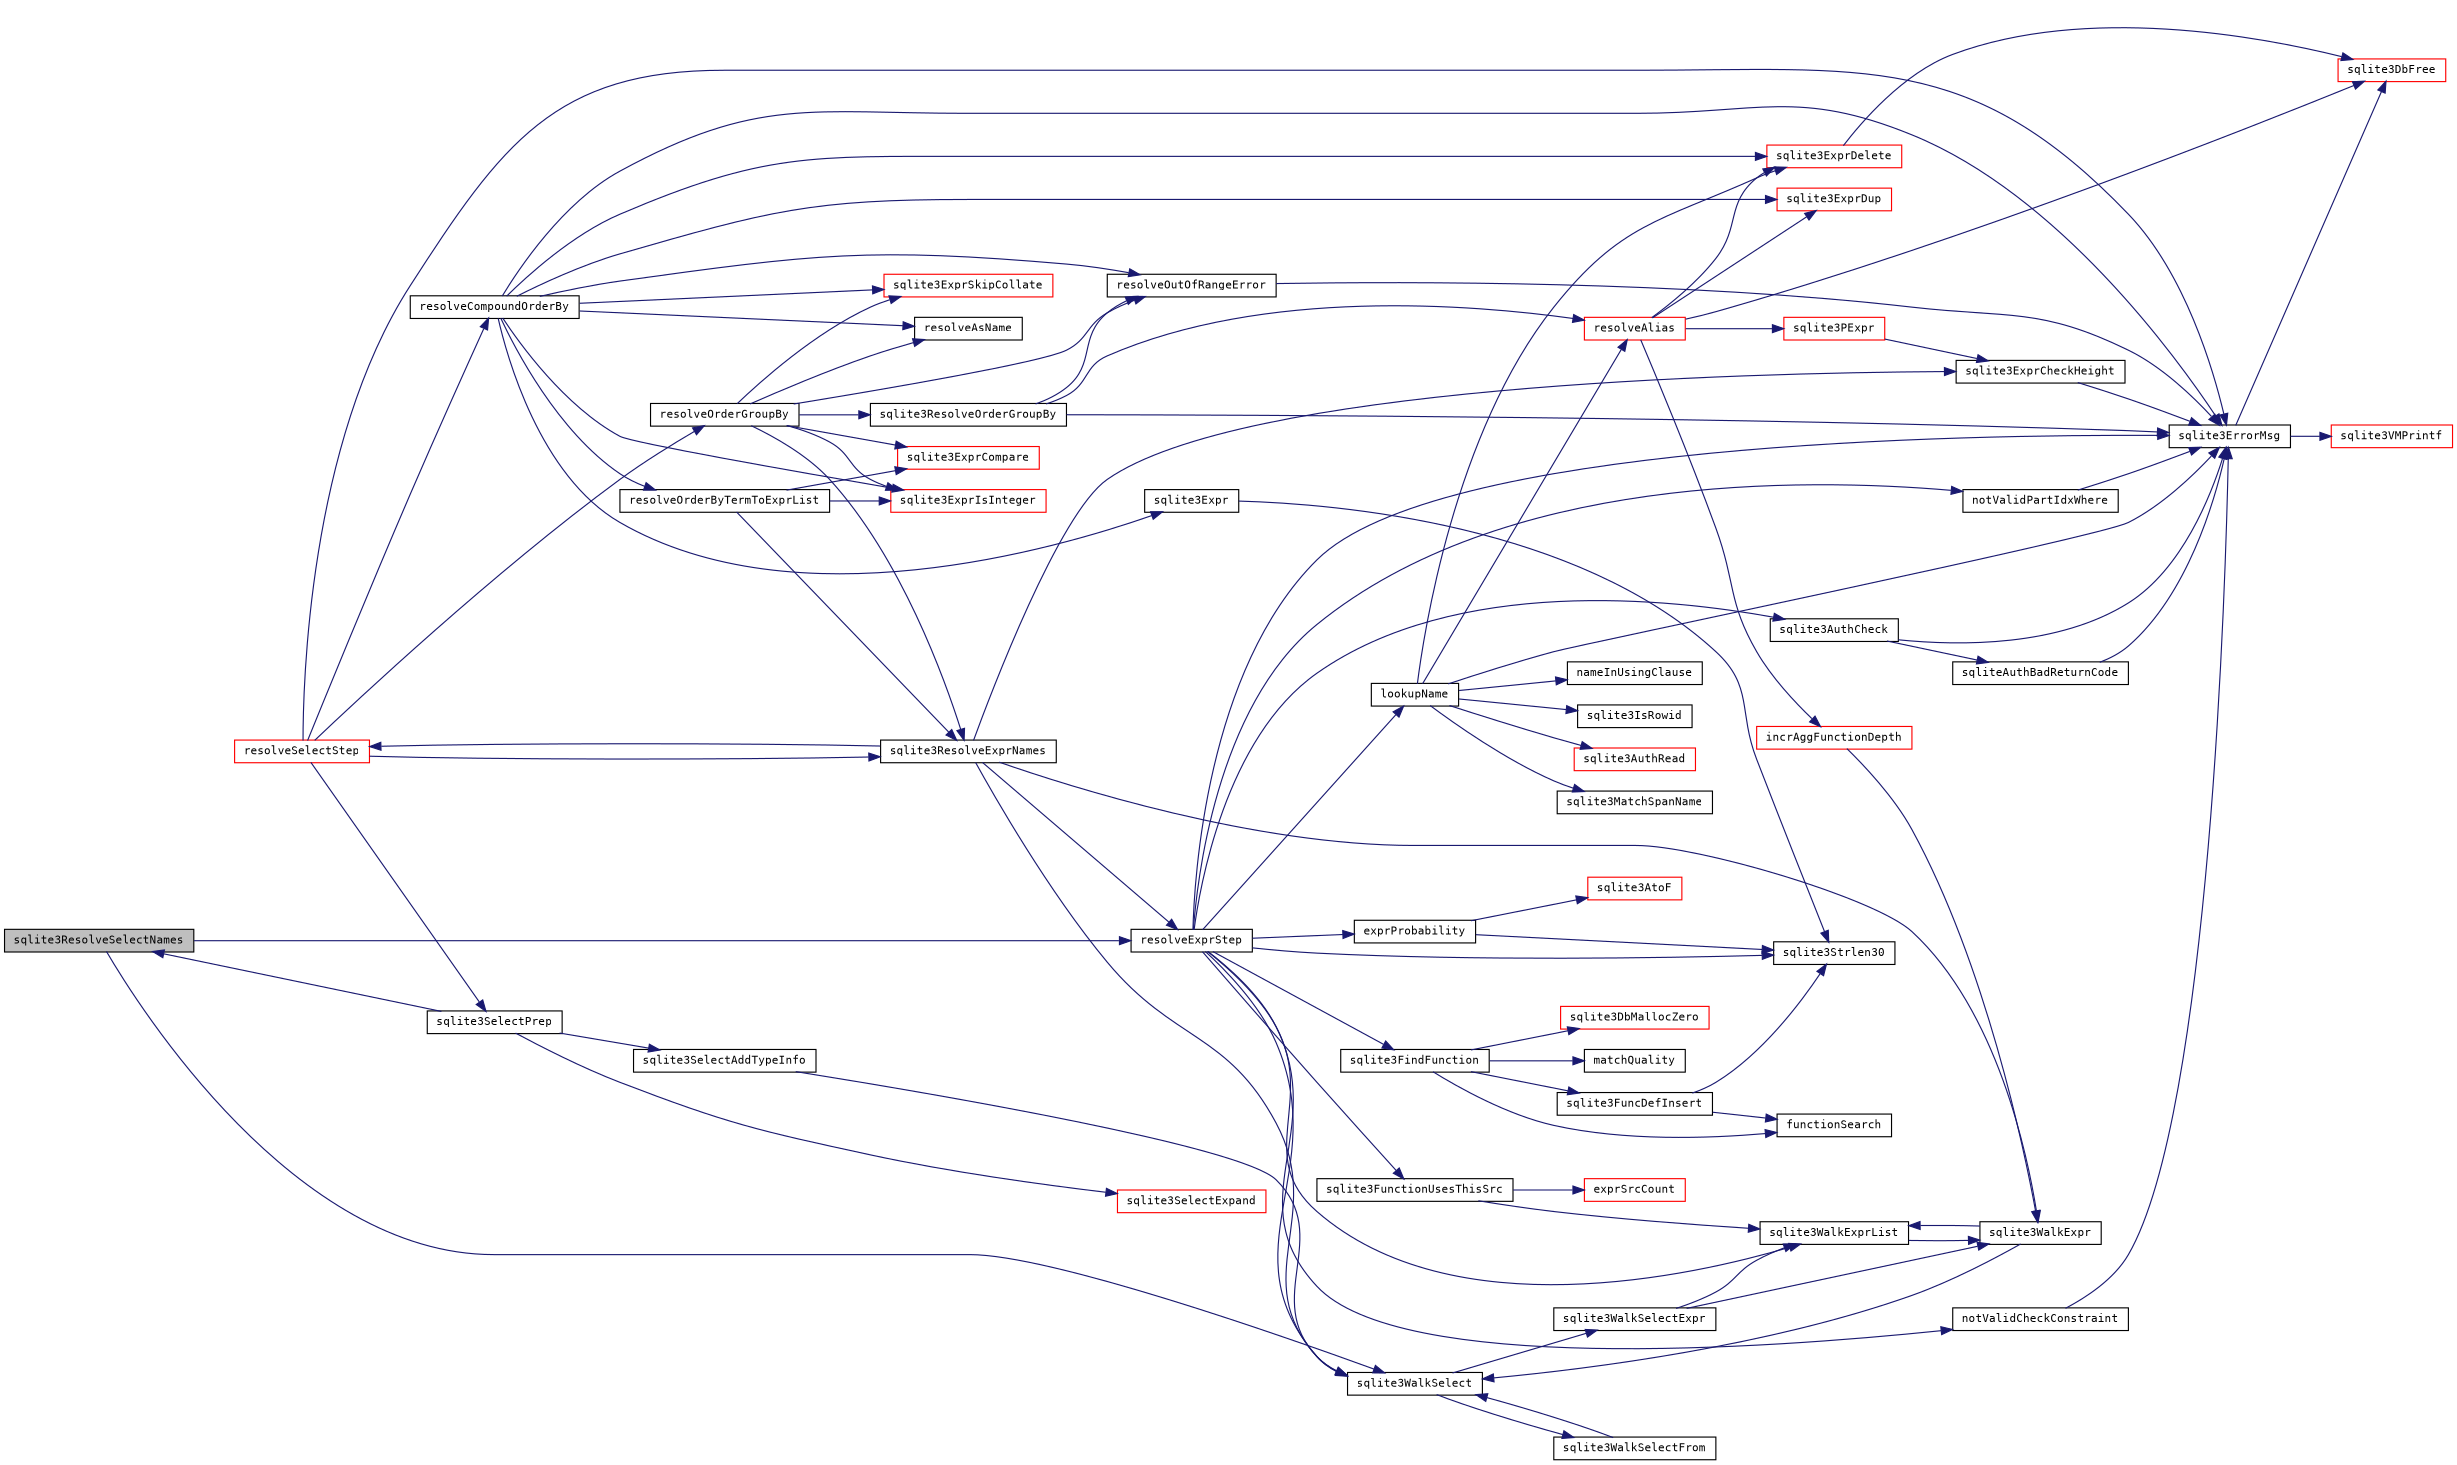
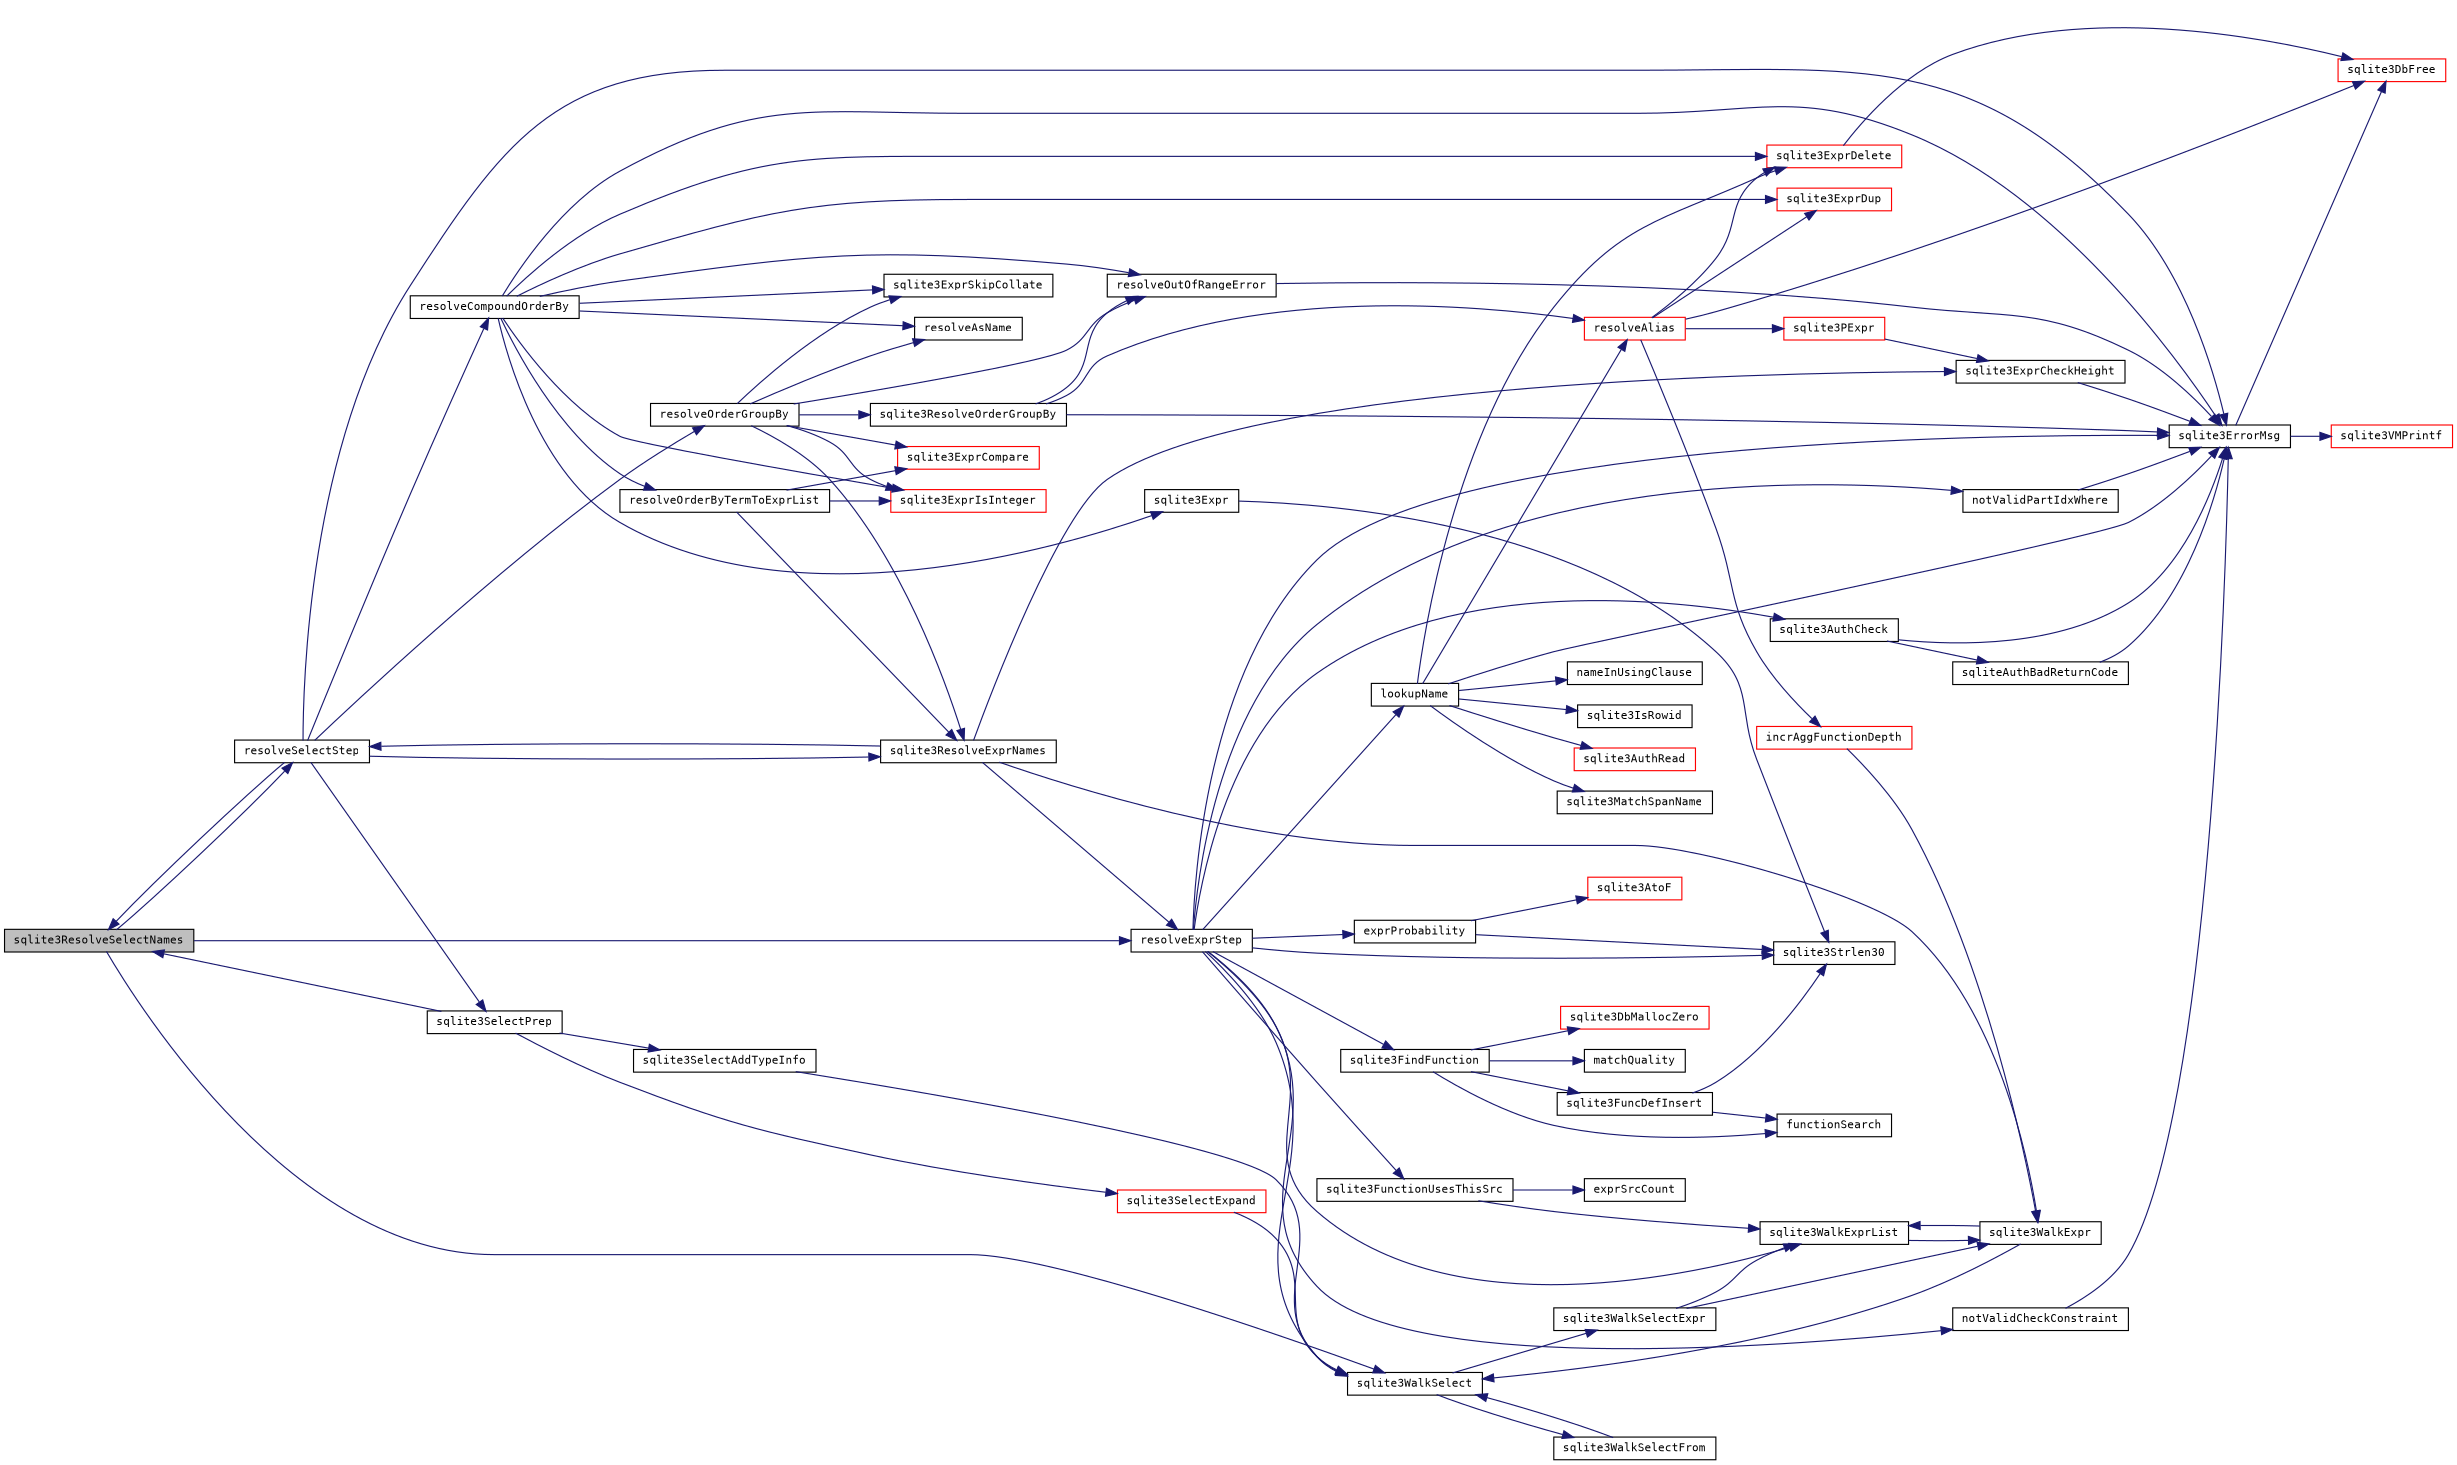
node "sqlite3ExprSkipCollate": color red -> black
node "resolveSelectStep": color red -> black
edge "resolveSelectStep" -> "sqlite3ResolveSelectNames": added
edge "sqlite3ResolveSelectNames" -> "resolveSelectStep": added
edge "sqlite3ResolveExprNames" -> "sqlite3WalkSelect": now "sqlite3SelectExpand" -> "sqlite3WalkSelect"
node "exprSrcCount": color red -> black
